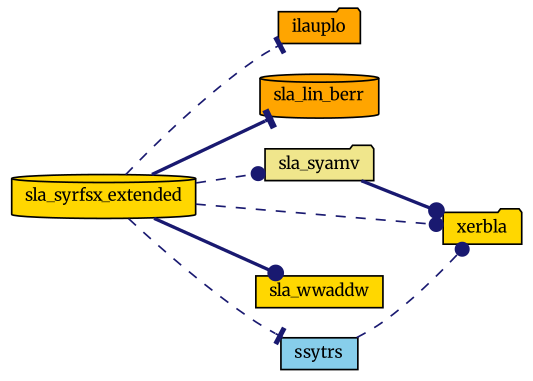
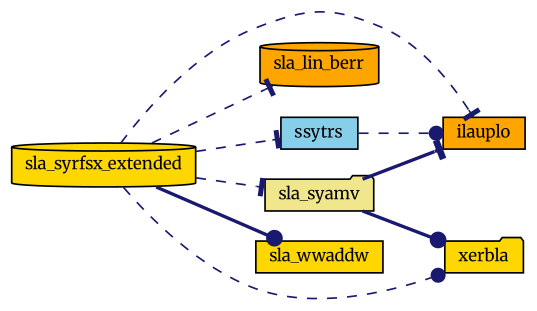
node "ilauplo": shape folder -> box
edge "sla_syrfsx_extended" -> "sla_lin_berr": style bold -> dashed
edge "sla_syamv" -> "ilauplo": added
edge "sla_syrfsx_extended" -> "sla_syamv": arrowhead dot -> tee
edge "ssytrs" -> "xerbla": now "ssytrs" -> "ilauplo"
